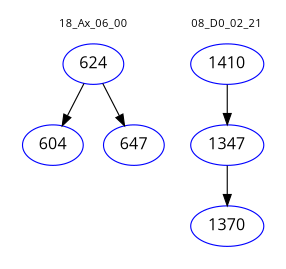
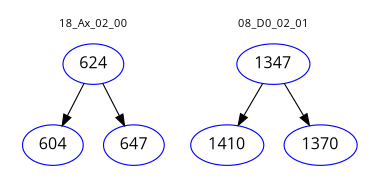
cluster "18_Ax_06_00": label "18_Ax_06_00" -> "18_Ax_02_00"
cluster "08_D0_02_21": label "08_D0_02_21" -> "08_D0_02_01"
edge "1410" -> "1347": reversed
